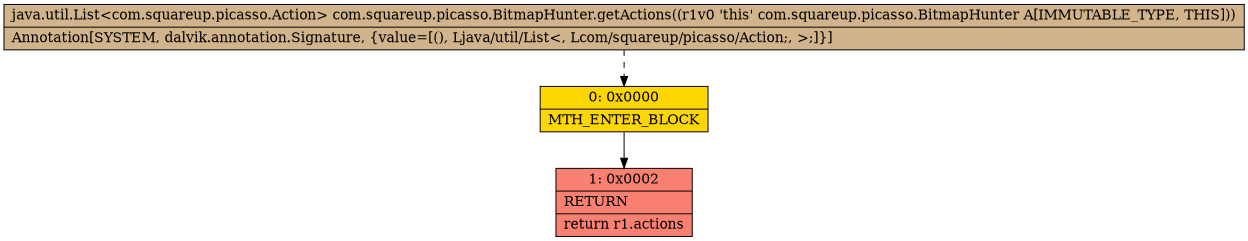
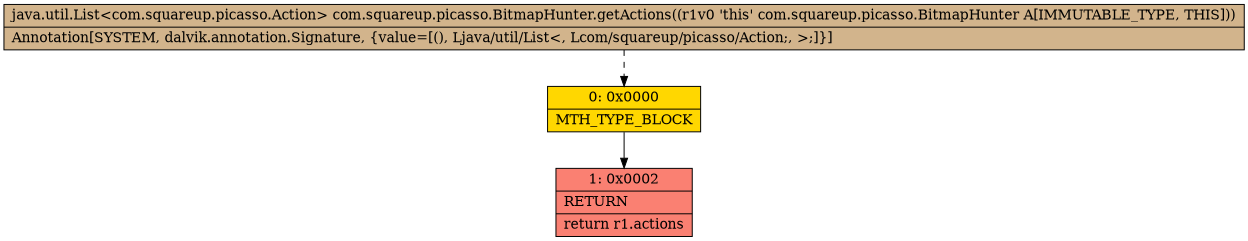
node "0: 0x0000": text "MTH_ENTER_BLOCK" -> "MTH_TYPE_BLOCK"
